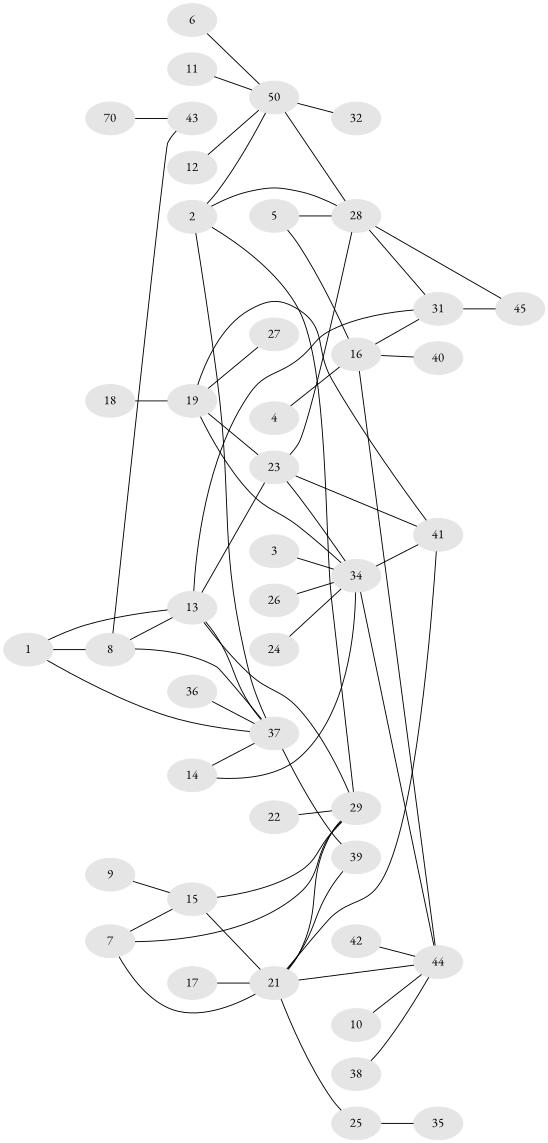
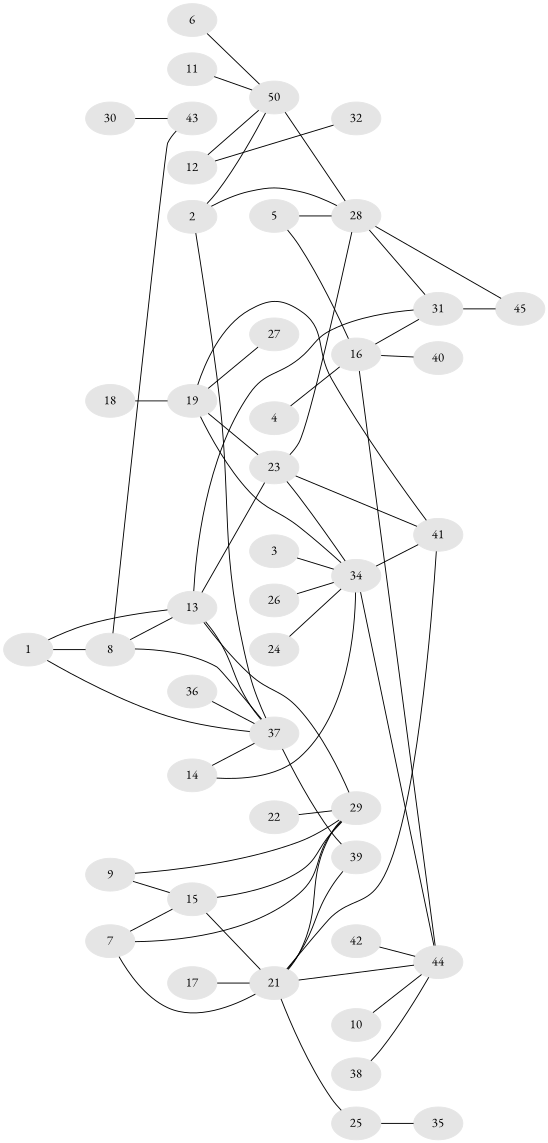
edge "50" -- "32": now "12" -- "32"
node "70": label "70" -> "30"
edge "2" -- "29": now "9" -- "29"
